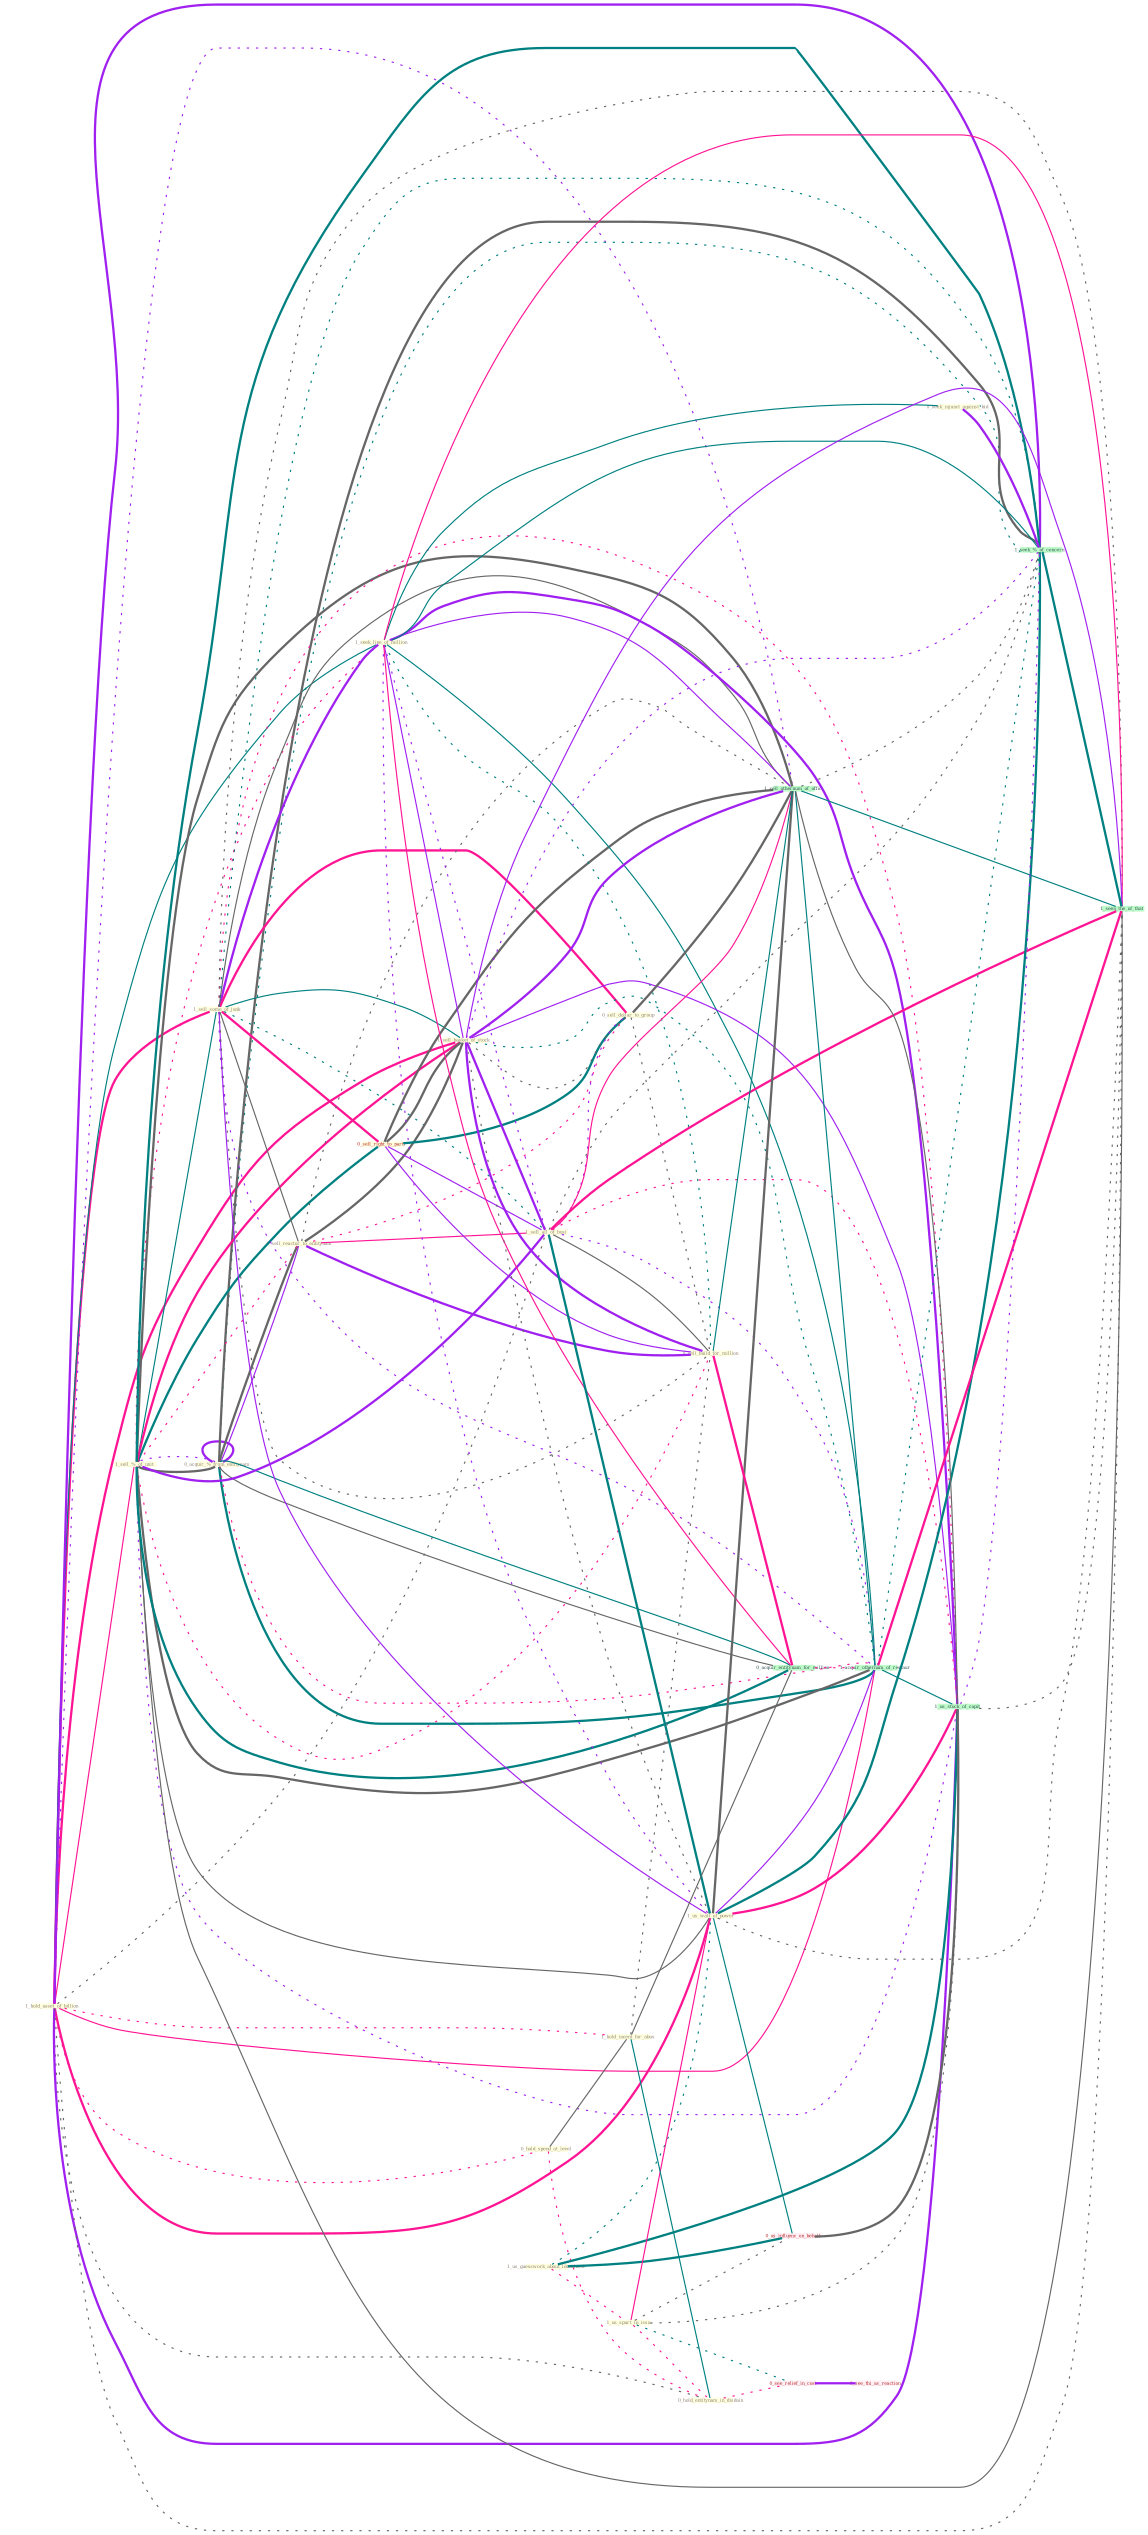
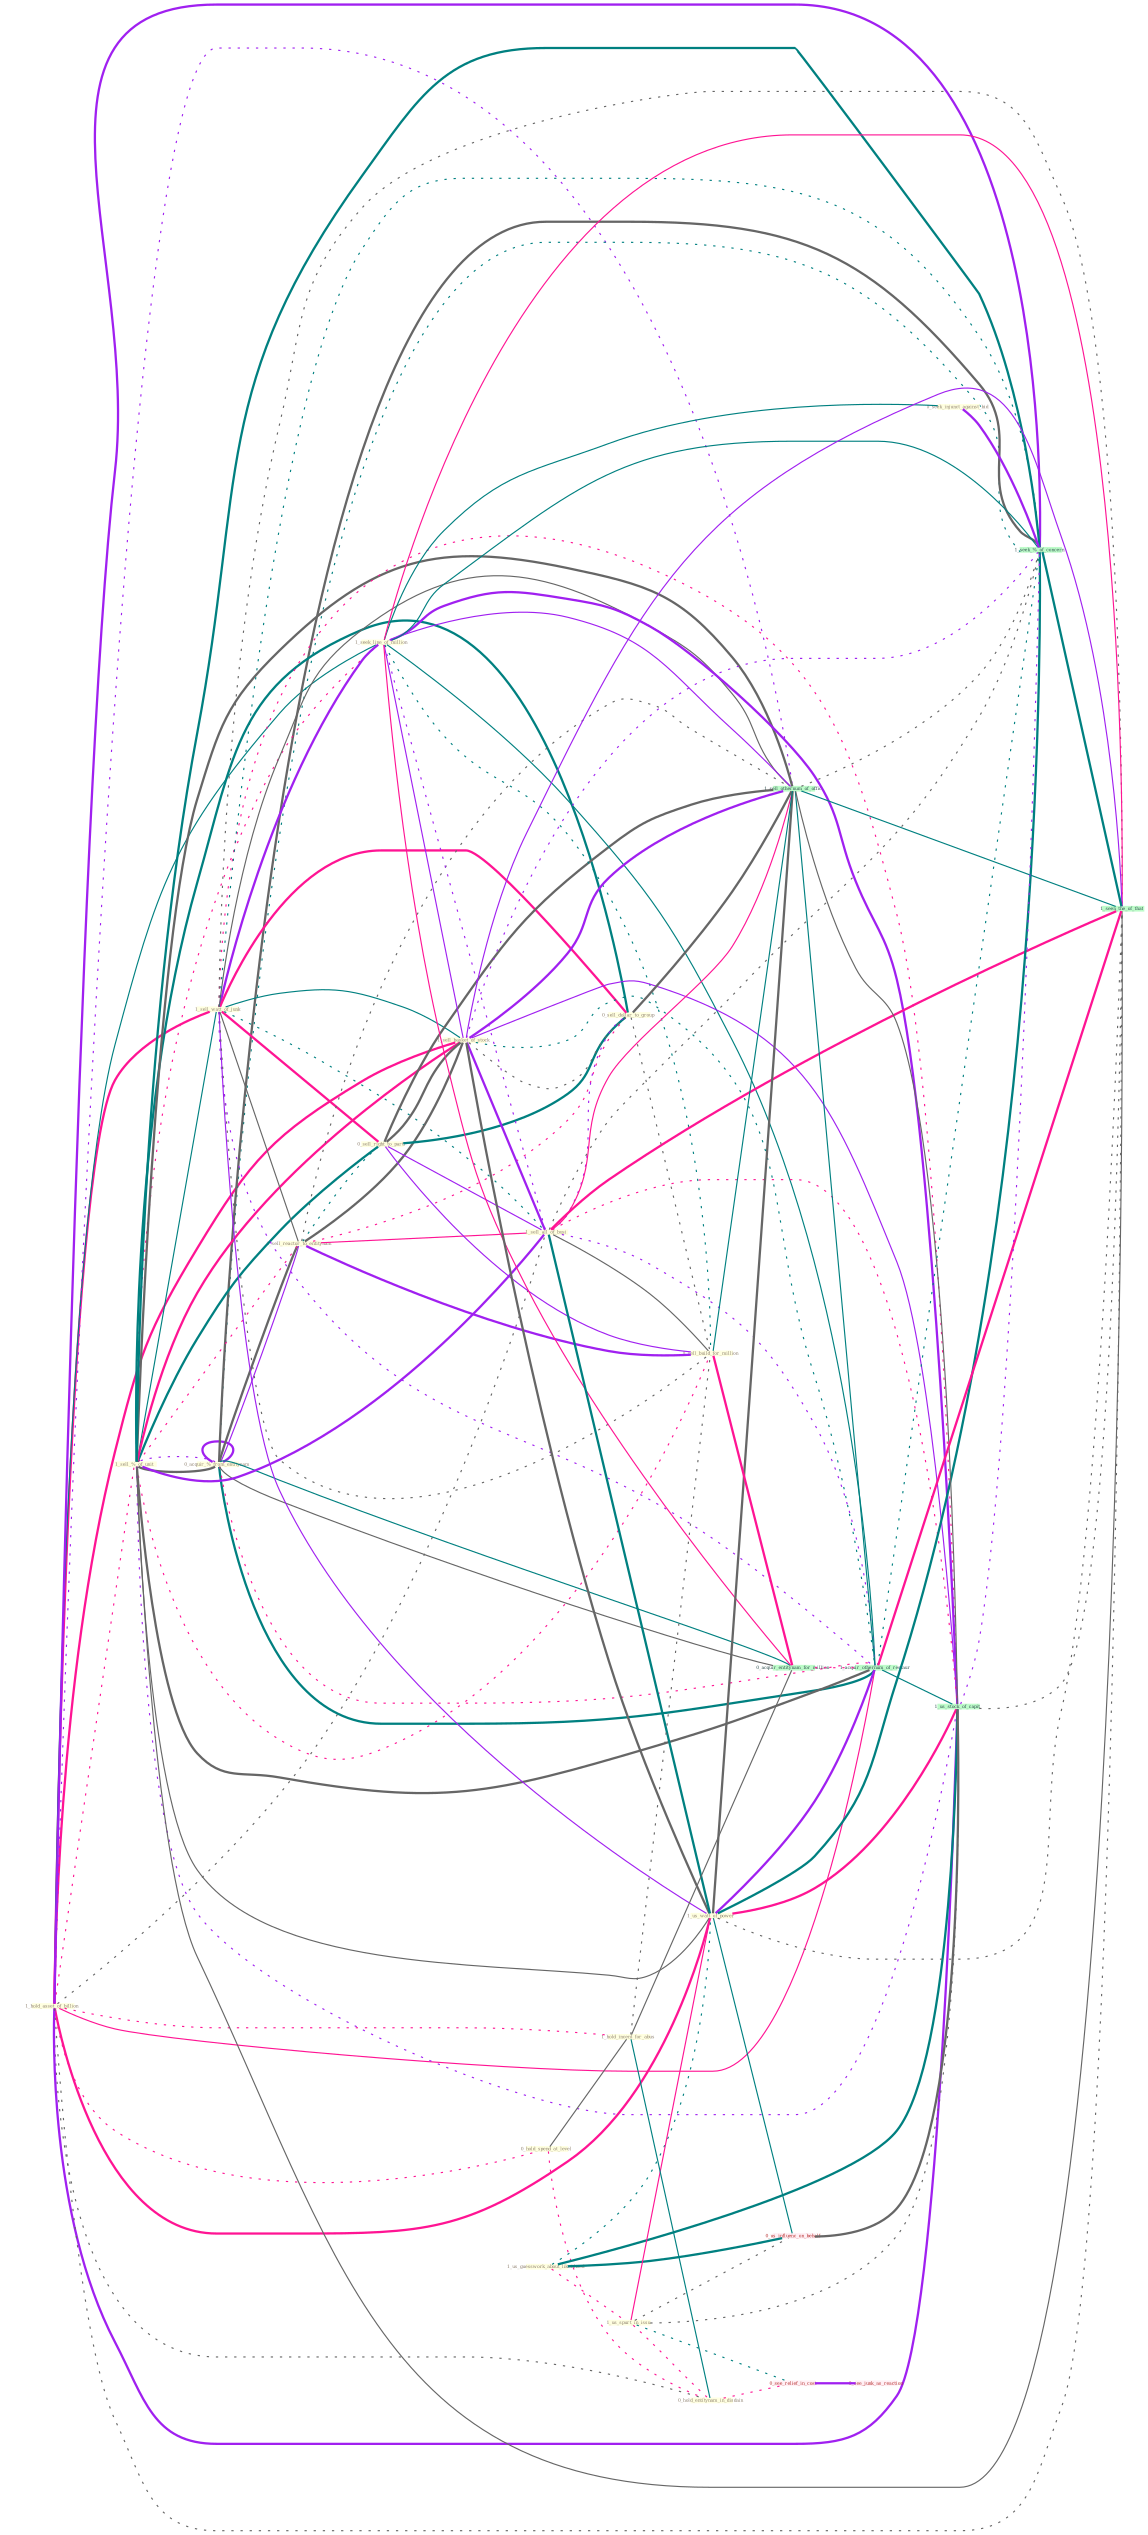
node "1_sell_some_of_junk": label "1_sell_some_of_junk" -> "1_sell_watt_of_junk"
node "0_sell_right_to_parti": fontcolor #b22222 -> #8b7d6b
edge "0_sell_right_to_parti" -- "0_sell_reactor_to_entitynam": added
edge "1_sell_basket_of_stock" -- "0_sell_build_for_million": removed
edge "1_seek_line_of_million" -- "1_us_watt_of_power": removed
edge "1_sell_basket_of_stock" -- "1_us_watt_of_power": style dotted -> bold
edge "1_sell_%_of_unit" -- "1_hold_asset_of_billion": style solid -> dotted
edge "1_sell_%_of_unit" -- "0_acquir_entitynam_for_million": now "1_sell_%_of_unit" -- "0_sell_dollar_to_group"
edge "1_acquir_othernum_of_restaur" -- "1_us_watt_of_power": style solid -> bold
node "0_see_thi_as_reaction": label "0_see_thi_as_reaction" -> "0_see_junk_as_reaction"
